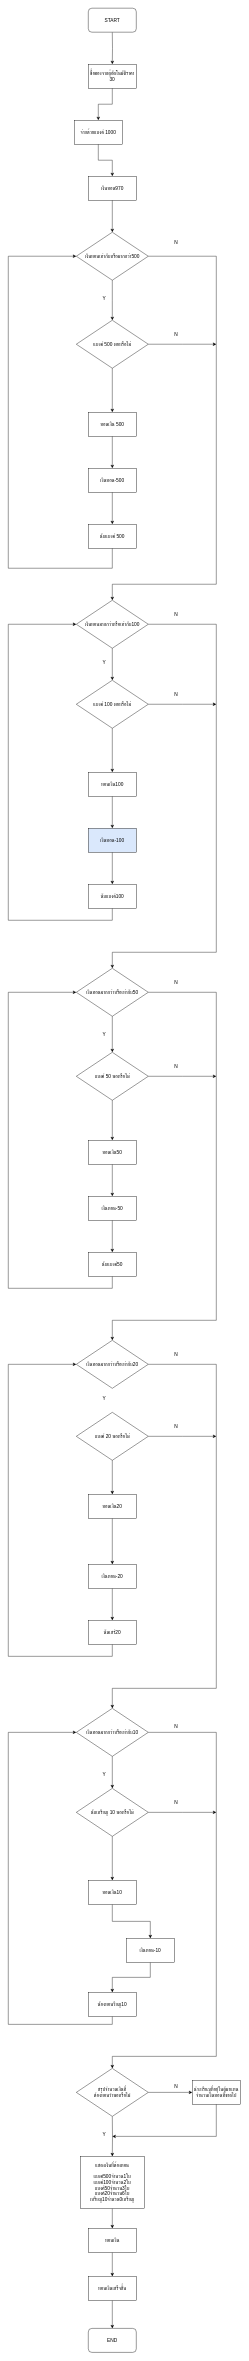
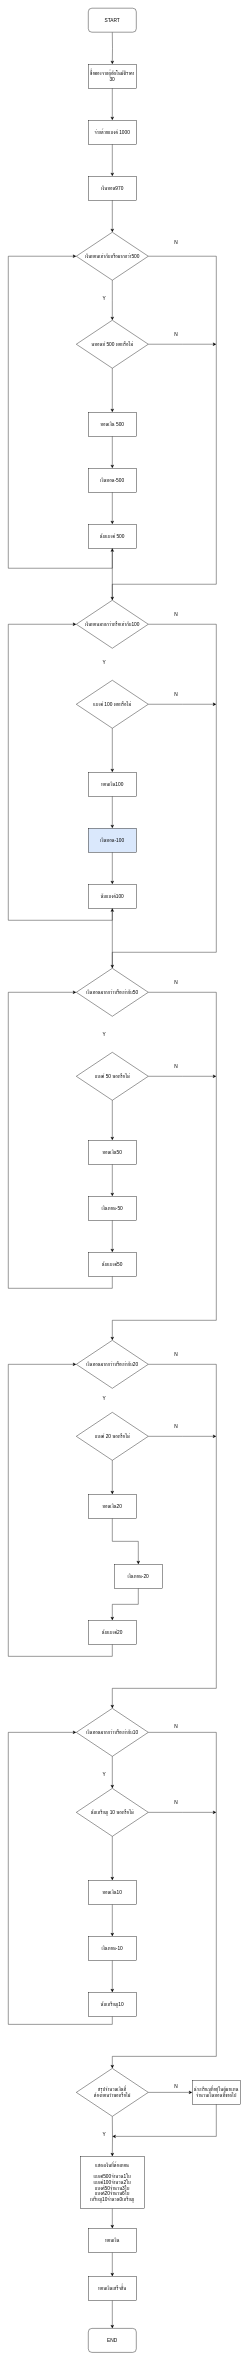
node "จ่ายด้วยแบงค์ 1000": moved (98, 132) -> (112, 132)
node "แบงค์ 500 พอหรือไม่": label "แบงค์ 500 พอหรือไม่" -> "นทอนท์ 500 พอหรือไม่"
edge "เงินทอนมากกว่าหรือเท่ากับ100" -> "แบงค์ 100 พอหรือไม่": now "เงินทอนมากกว่าหรือเท่ากับ100" -> "นับแบงค์ 500"
edge "เงินทอนมากกว่าหรือเท่ากับ50" -> "แบงค์ 50 พอหรือไม่": now "เงินทอนมากกว่าหรือเท่ากับ50" -> "นับแบงค์100"
node "เงินทอน-20": moved (112, 1576) -> (138, 1576)
node "นันเสร์20": label "นันเสร์20" -> "นับแบงค์20"
node "เงินทอน-10": moved (150, 1950) -> (112, 1948)
node "นัองทอนวียญ10": label "นัองทอนวียญ10" -> "นับเหรียญ10"
